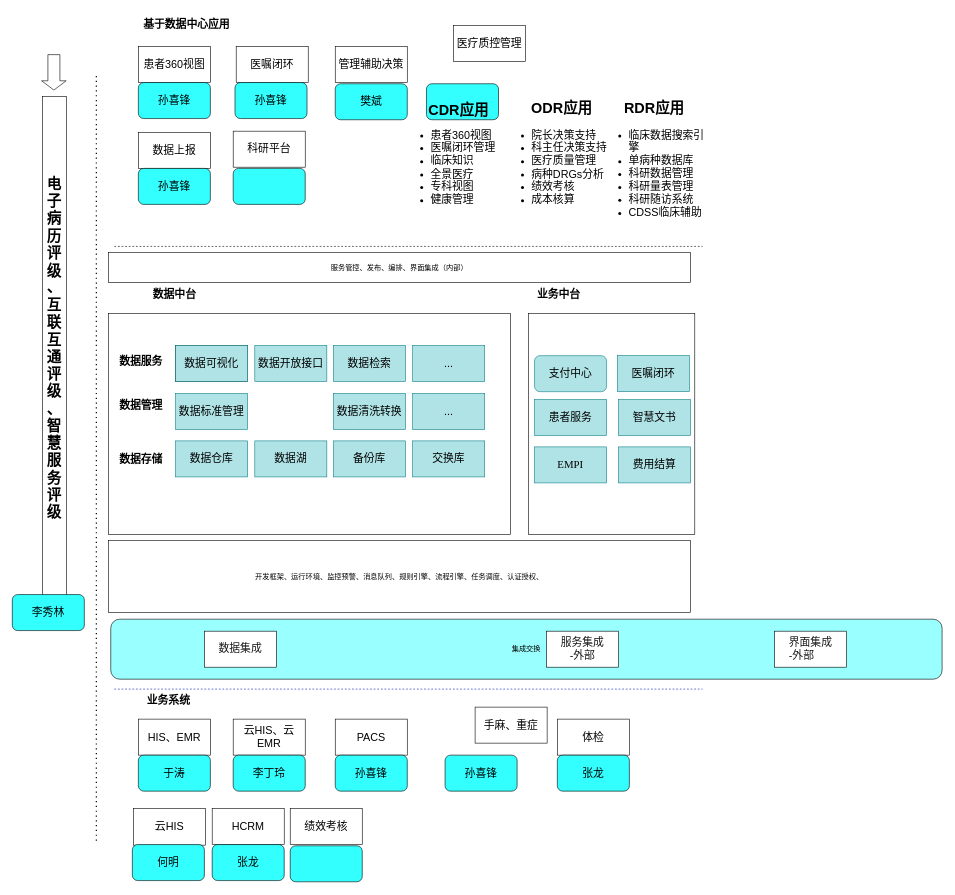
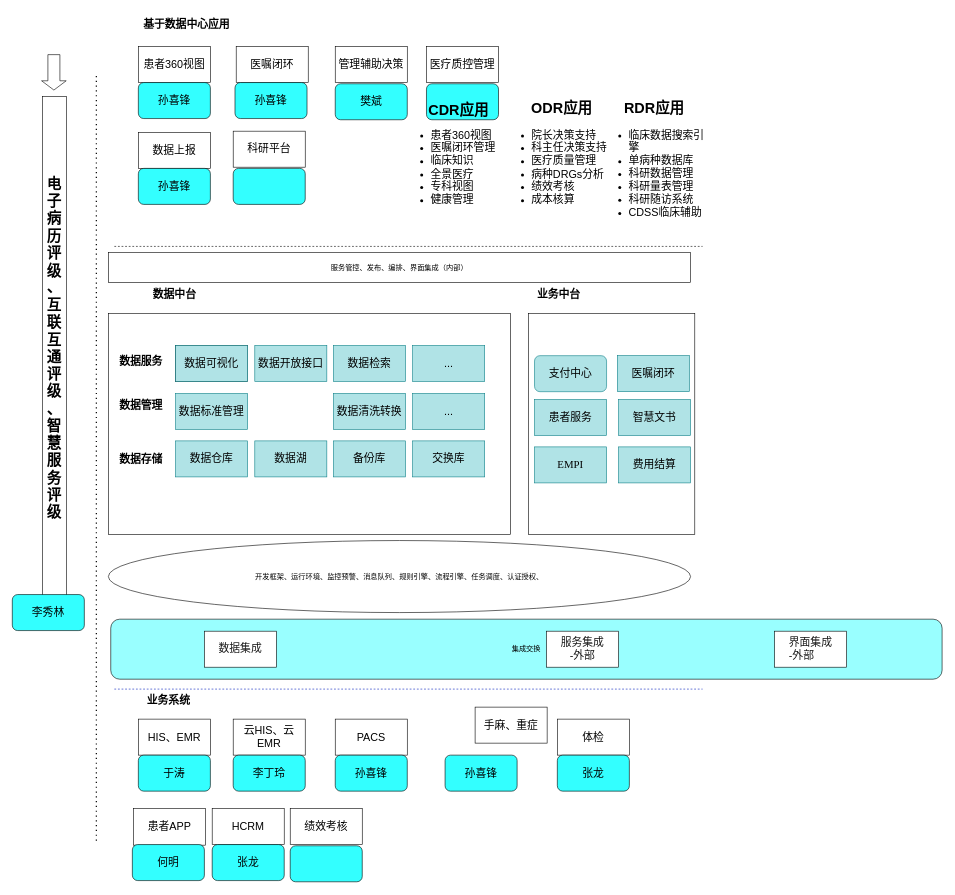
node "医疗质控管理": moved (489, 44) -> (462, 65)
node "开发框架、运行环境、监控预警、消息队列、规则引擎、流程引擎、任务调度、认证授权、": shape rectangle -> ellipse
node "云HIS": label "云HIS" -> "患者APP"
